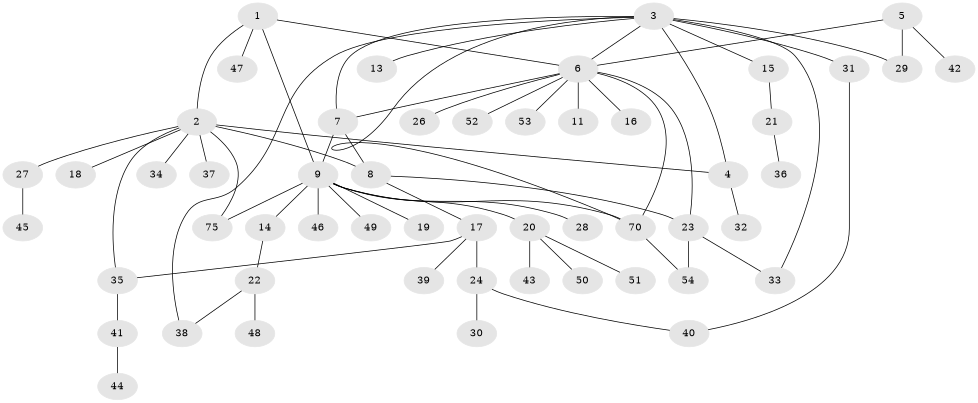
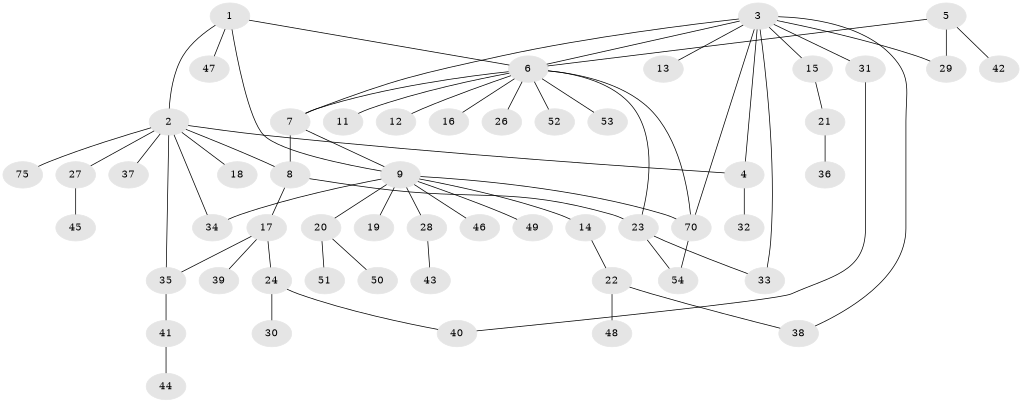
node "12": added
edge "9" -- "75": now "9" -- "34"
edge "20" -- "43": now "28" -- "43"
